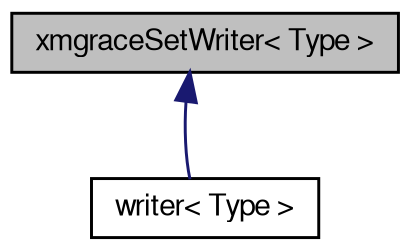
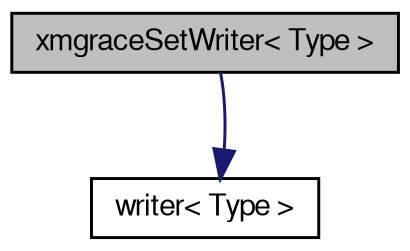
edge "writer< Type >" -> "xmgraceSetWriter< Type >": reversed
